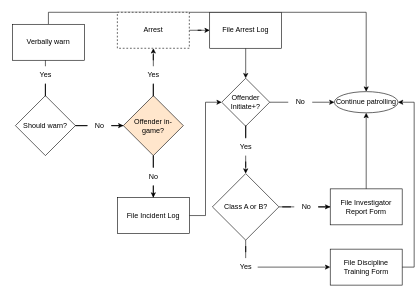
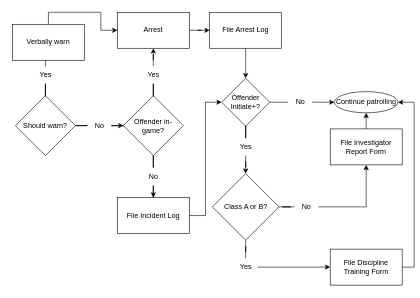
edge "Verbally warn" -> "Continue patrolling": now "Verbally warn" -> "Arrest"
node "Arrest": style dashed -> solid
node "Offender in-game?": fillcolor #ffe6cc -> #ffffff
node "File Investigator Report Form": moved (366, 207) -> (366, 147)
